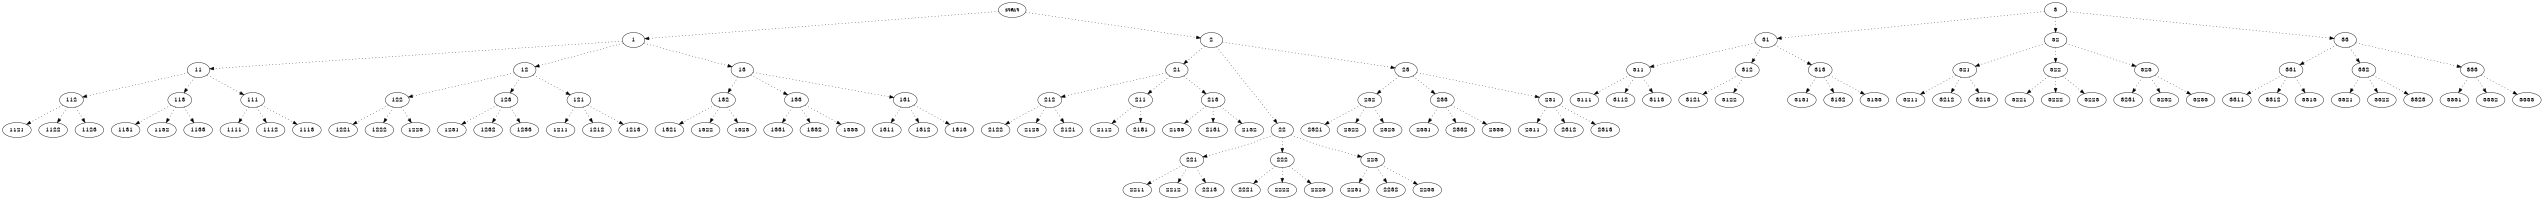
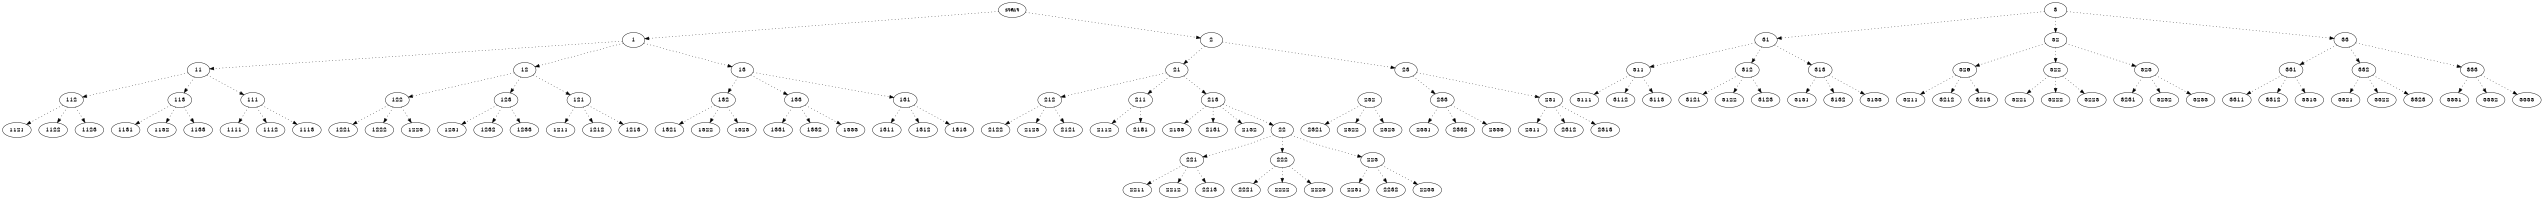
node "321": label "321" -> "326"
edge "2" -> "22": now "213" -> "22"
edge "23" -> "232": removed
node "3123": added
